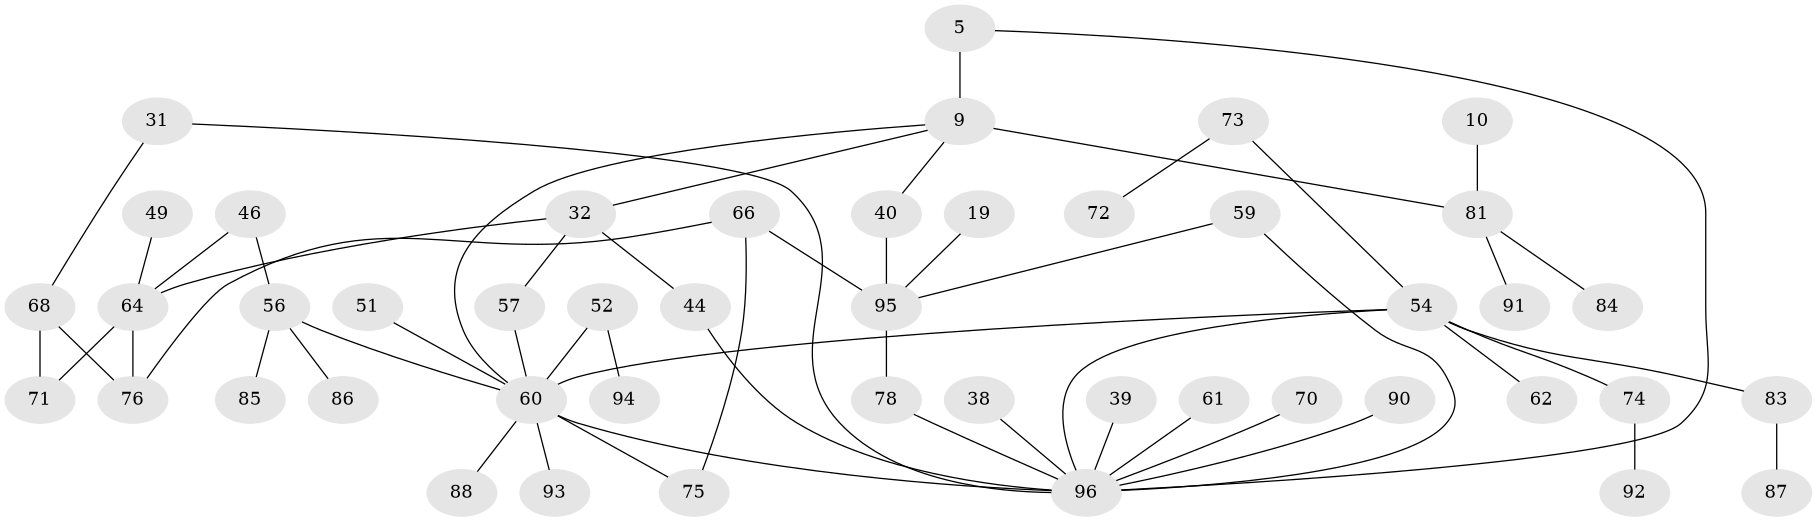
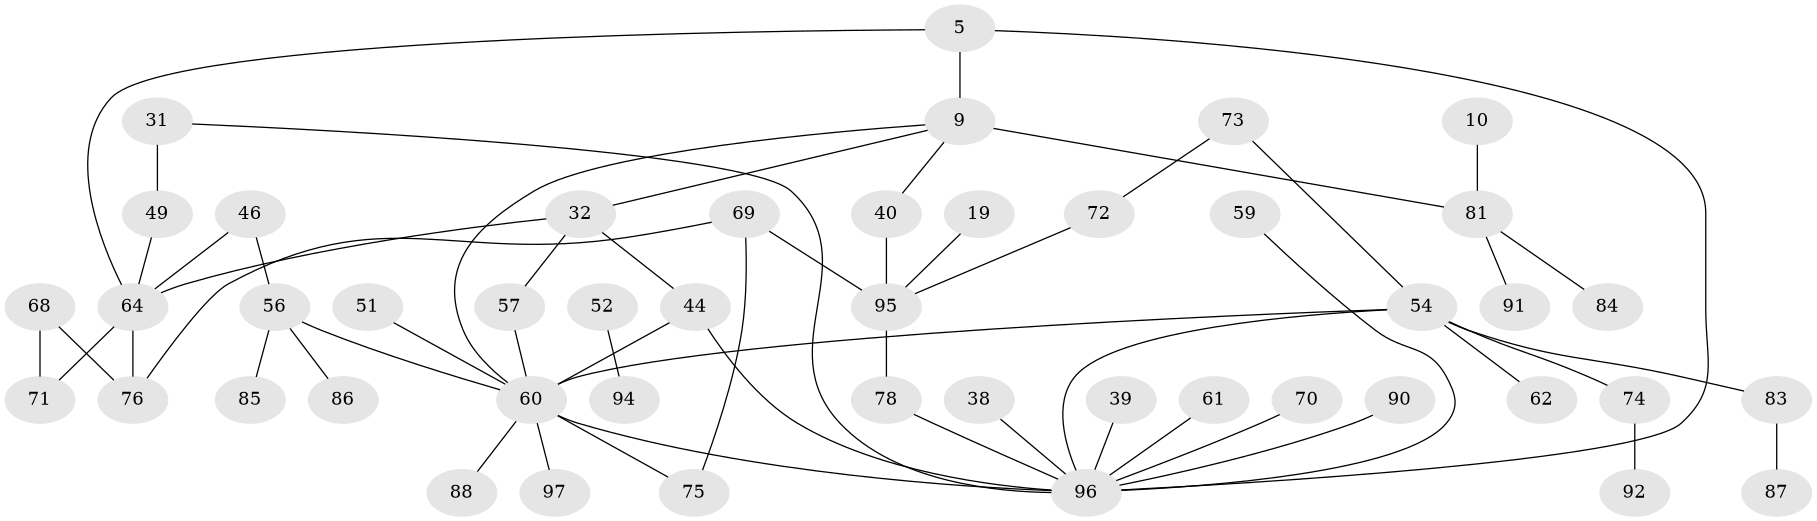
edge "5" -- "64": added
edge "31" -- "68": now "31" -- "49"
node "66": label "66" -> "69"
edge "59" -- "95": now "72" -- "95"
edge "52" -- "60": now "44" -- "60"
node "93": label "93" -> "97"
